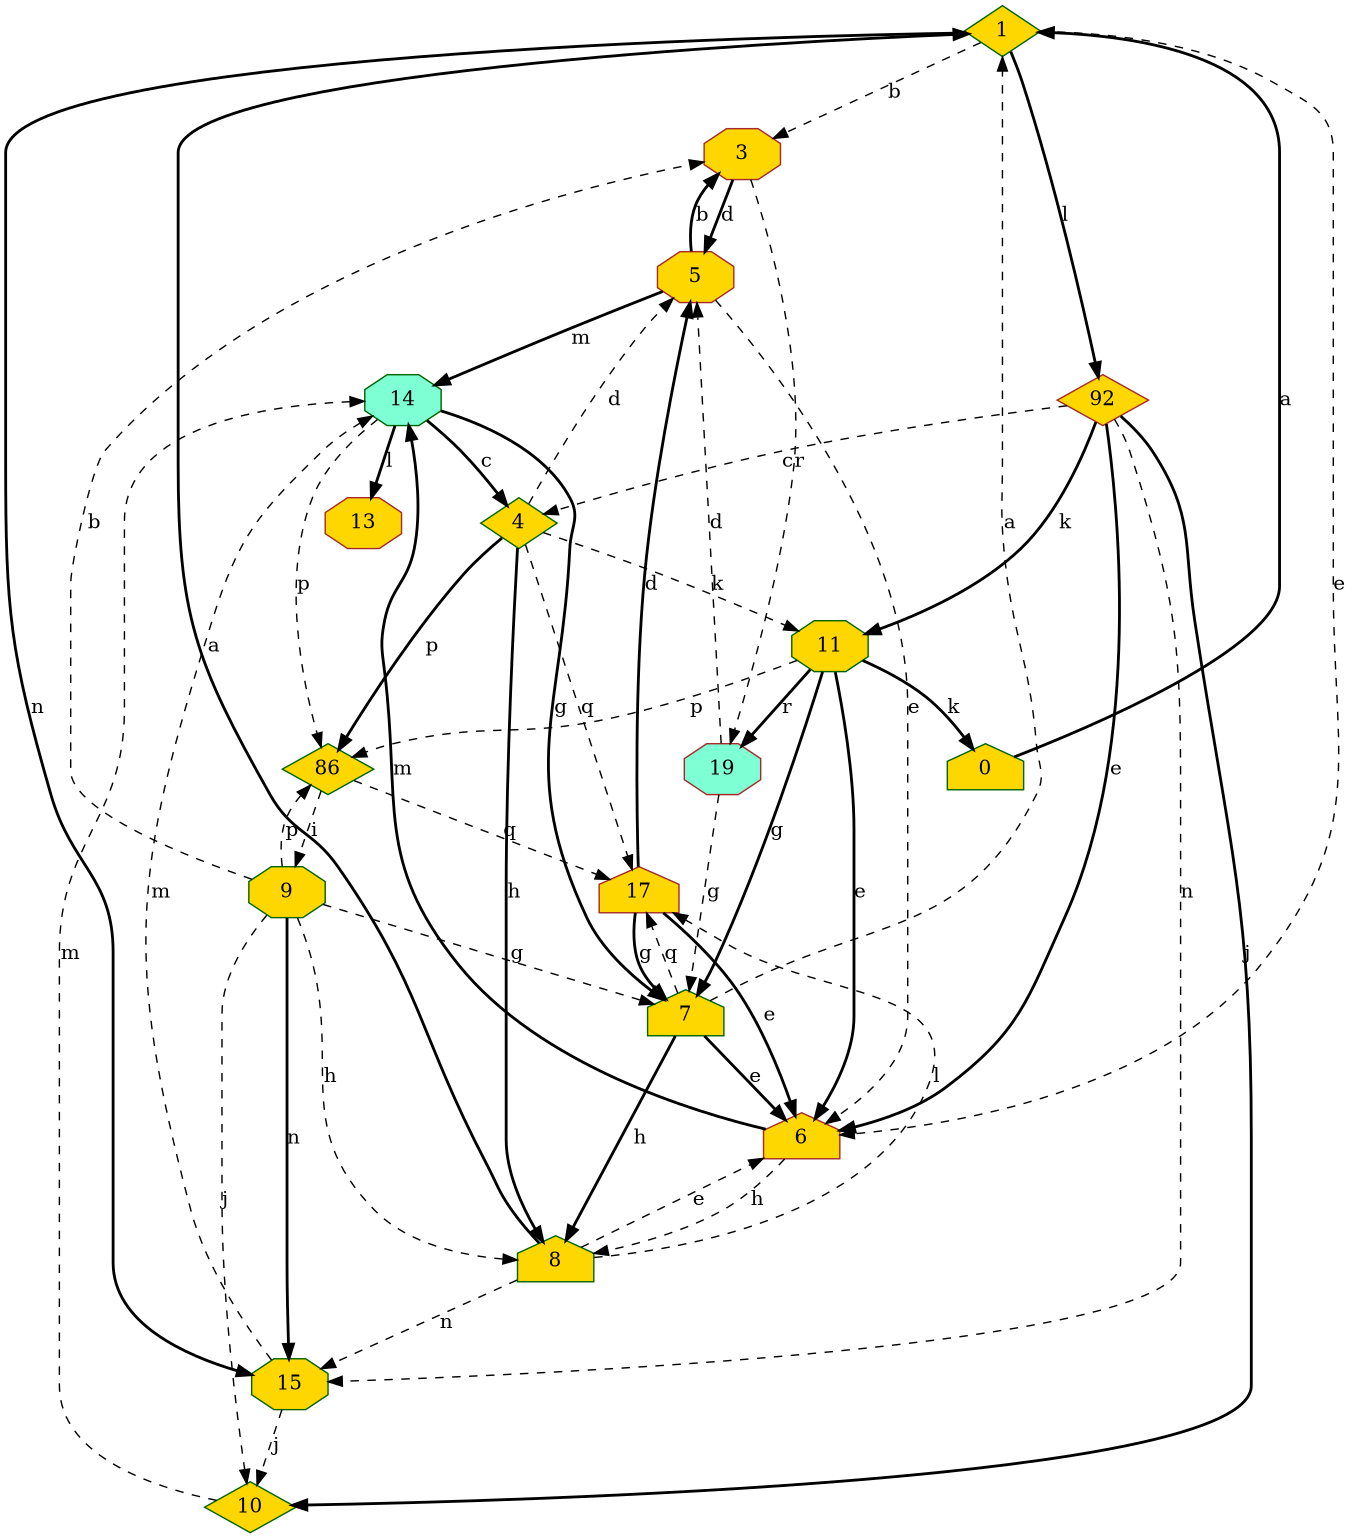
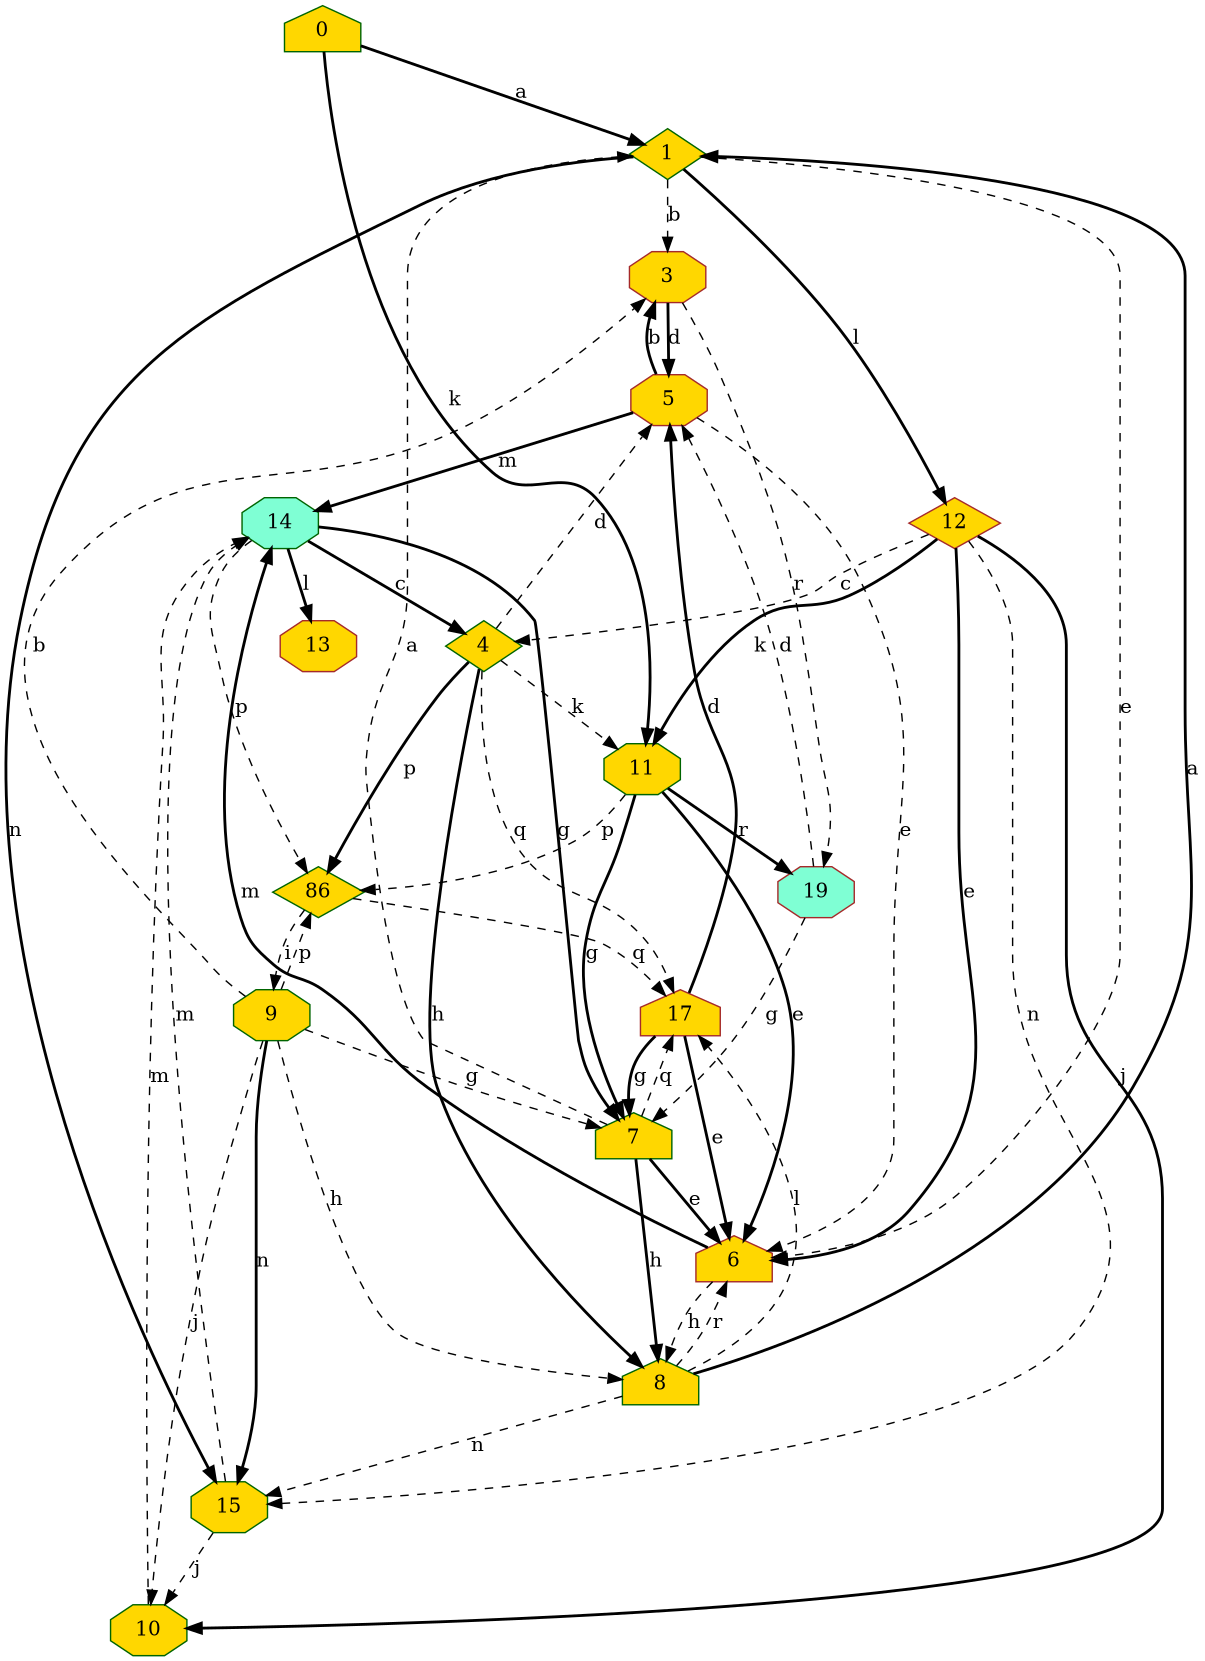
node "92": label "92" -> "12"
edge "11" -> "0": reversed
edge "8" -> "6": label "e" -> "r"
node "10": shape diamond -> octagon
